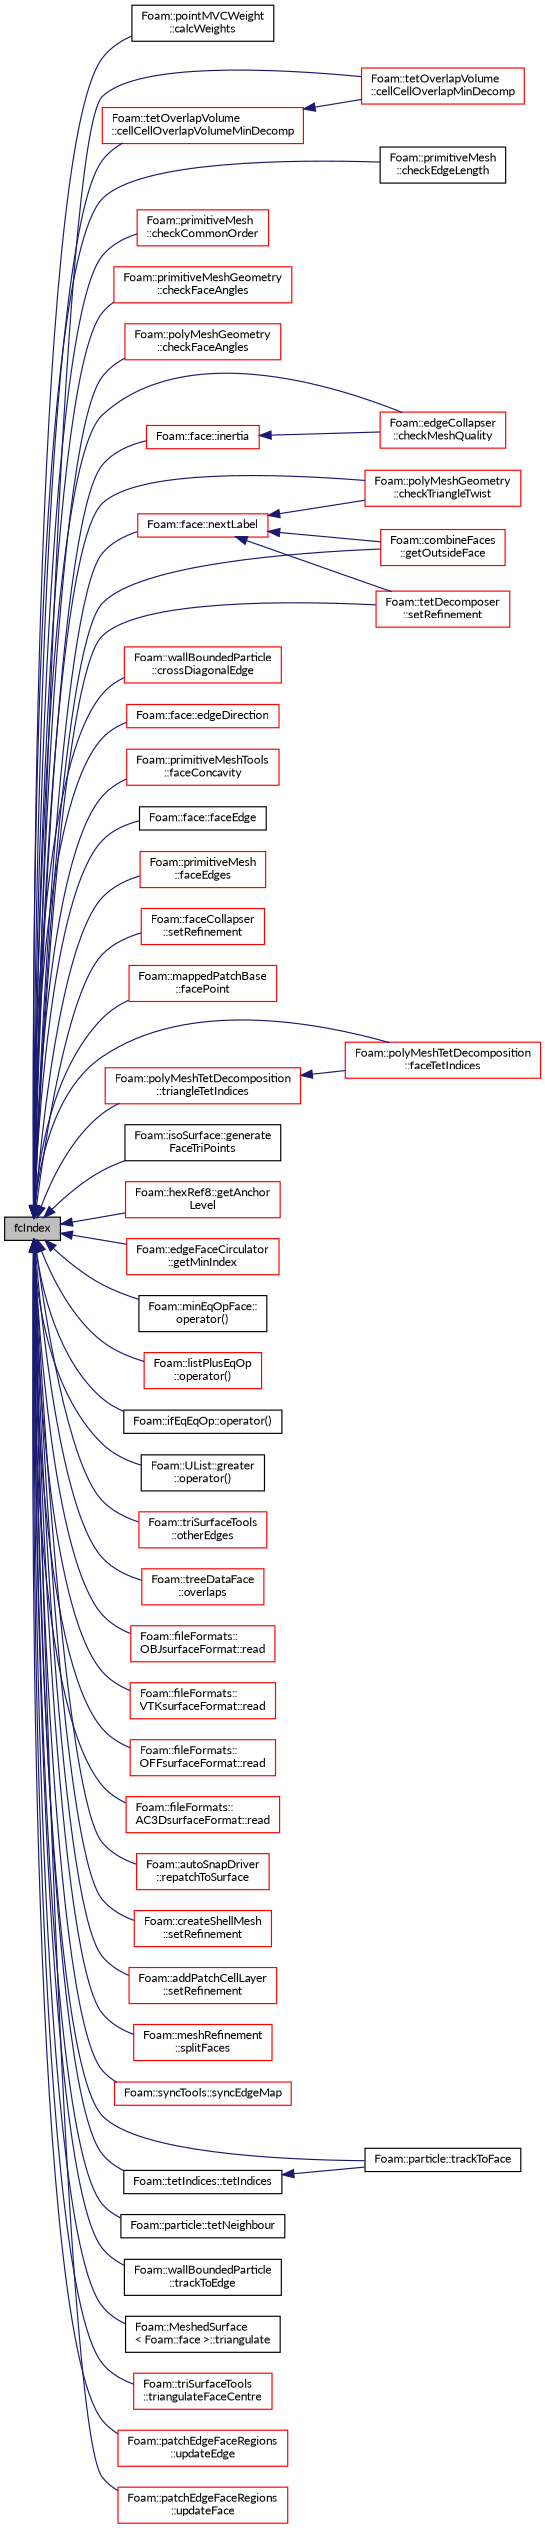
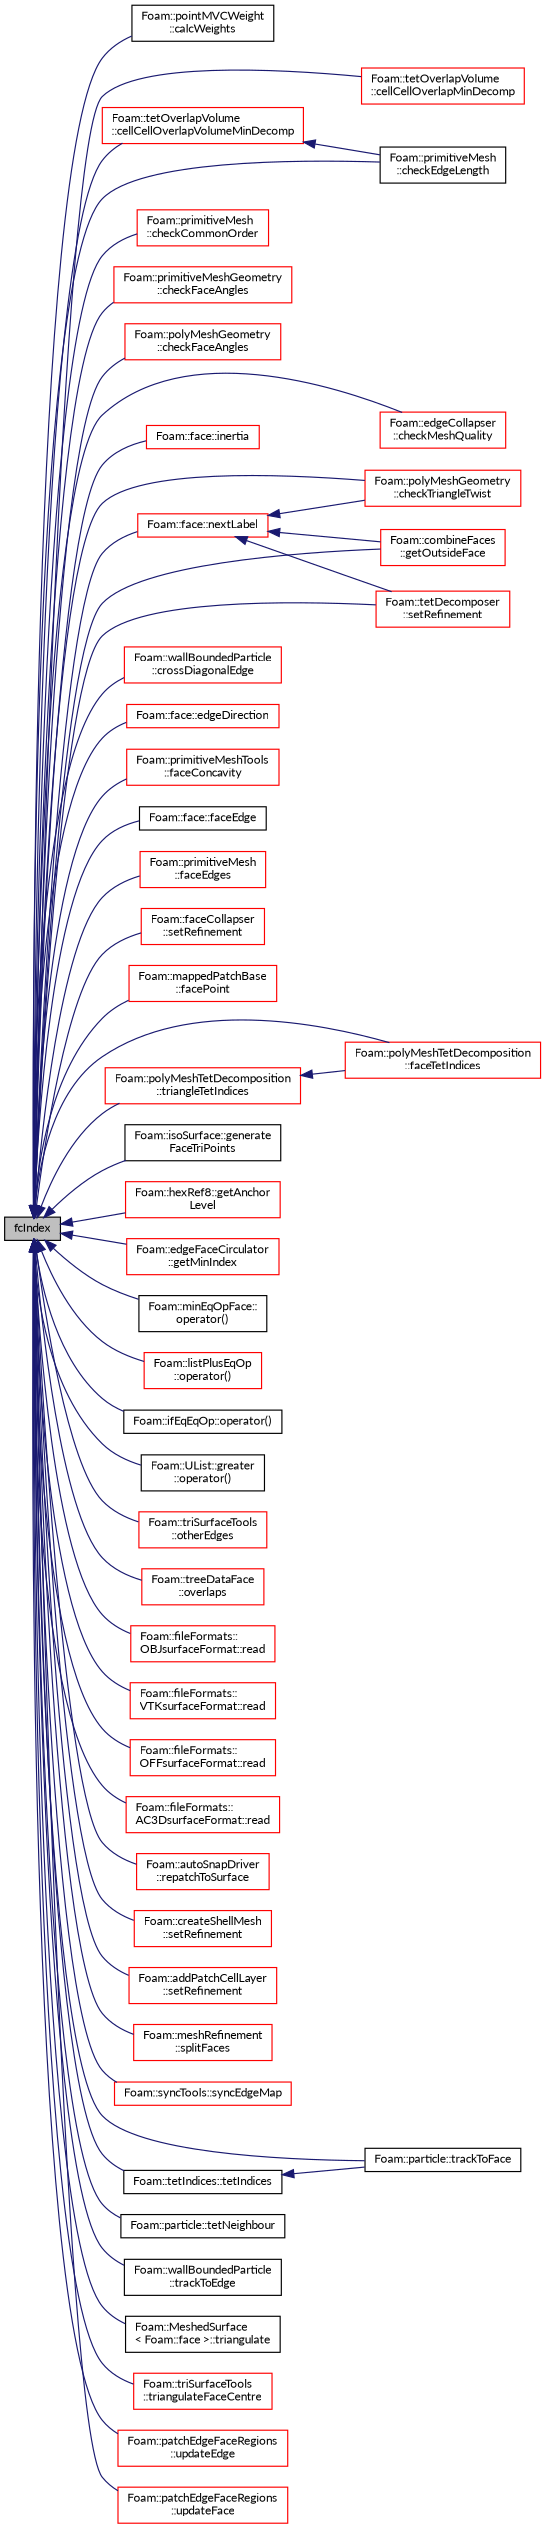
edge "Foam::tetOverlapVolume ::cellCellOverlapMinDecomp" -> "Foam::tetOverlapVolume ::cellCellOverlapVolumeMinDecomp": now "Foam::primitiveMesh ::checkEdgeLength" -> "Foam::tetOverlapVolume ::cellCellOverlapVolumeMinDecomp"
edge "Foam::edgeCollapser ::checkMeshQuality" -> "Foam::face::inertia": removed
